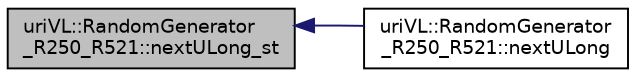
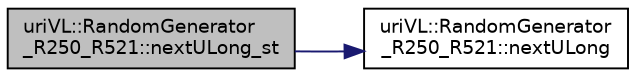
edge "uriVL::RandomGenerator _R250_R521::nextULong" -> "uriVL::RandomGenerator _R250_R521::nextULong_st": reversed
